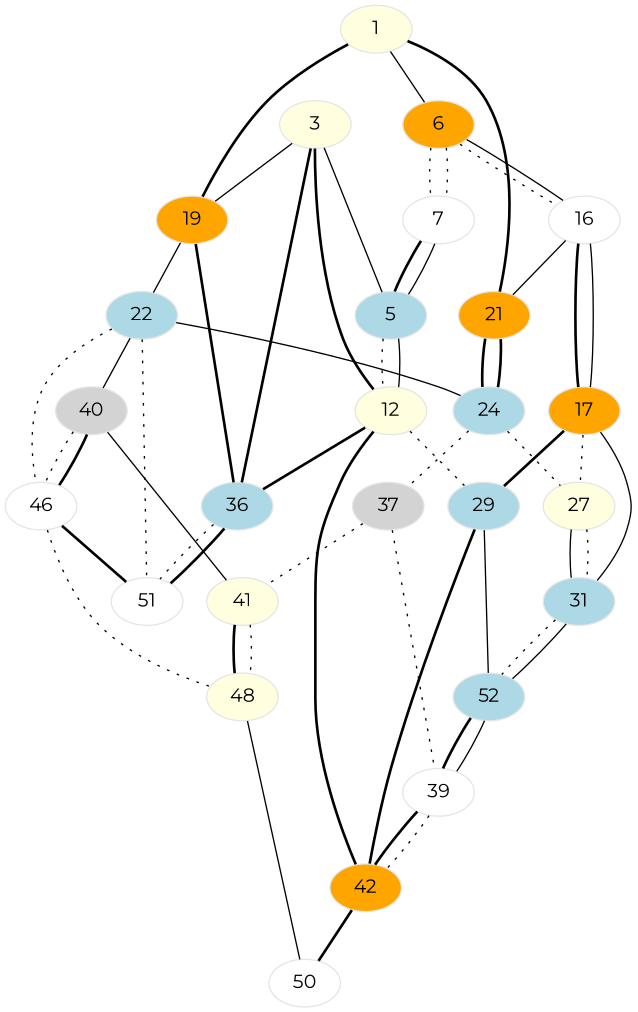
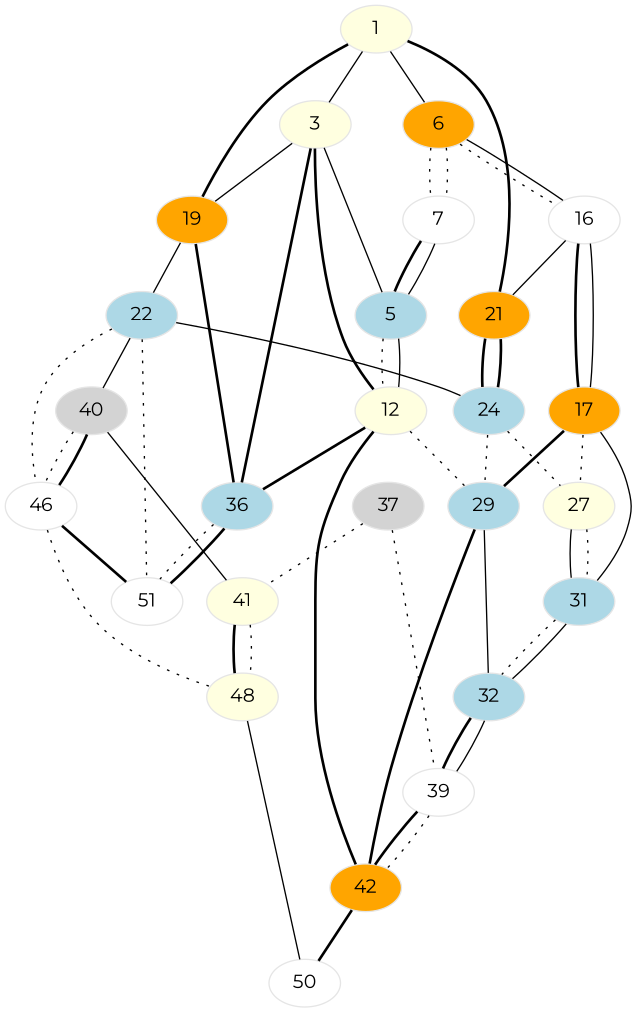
edge "1" -- "3": added
edge "24" -- "37": now "24" -- "29"
node "52": label "52" -> "32"
